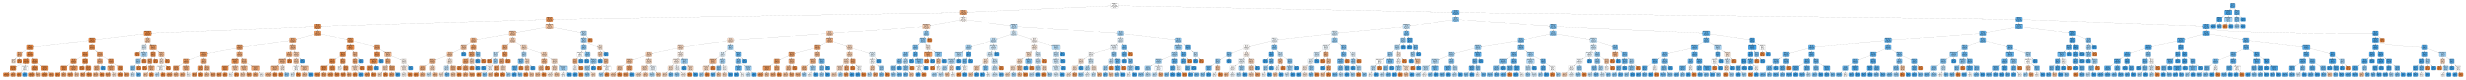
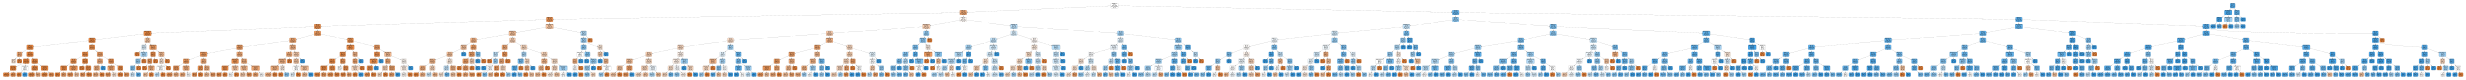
node "gini = 0.111": removed
